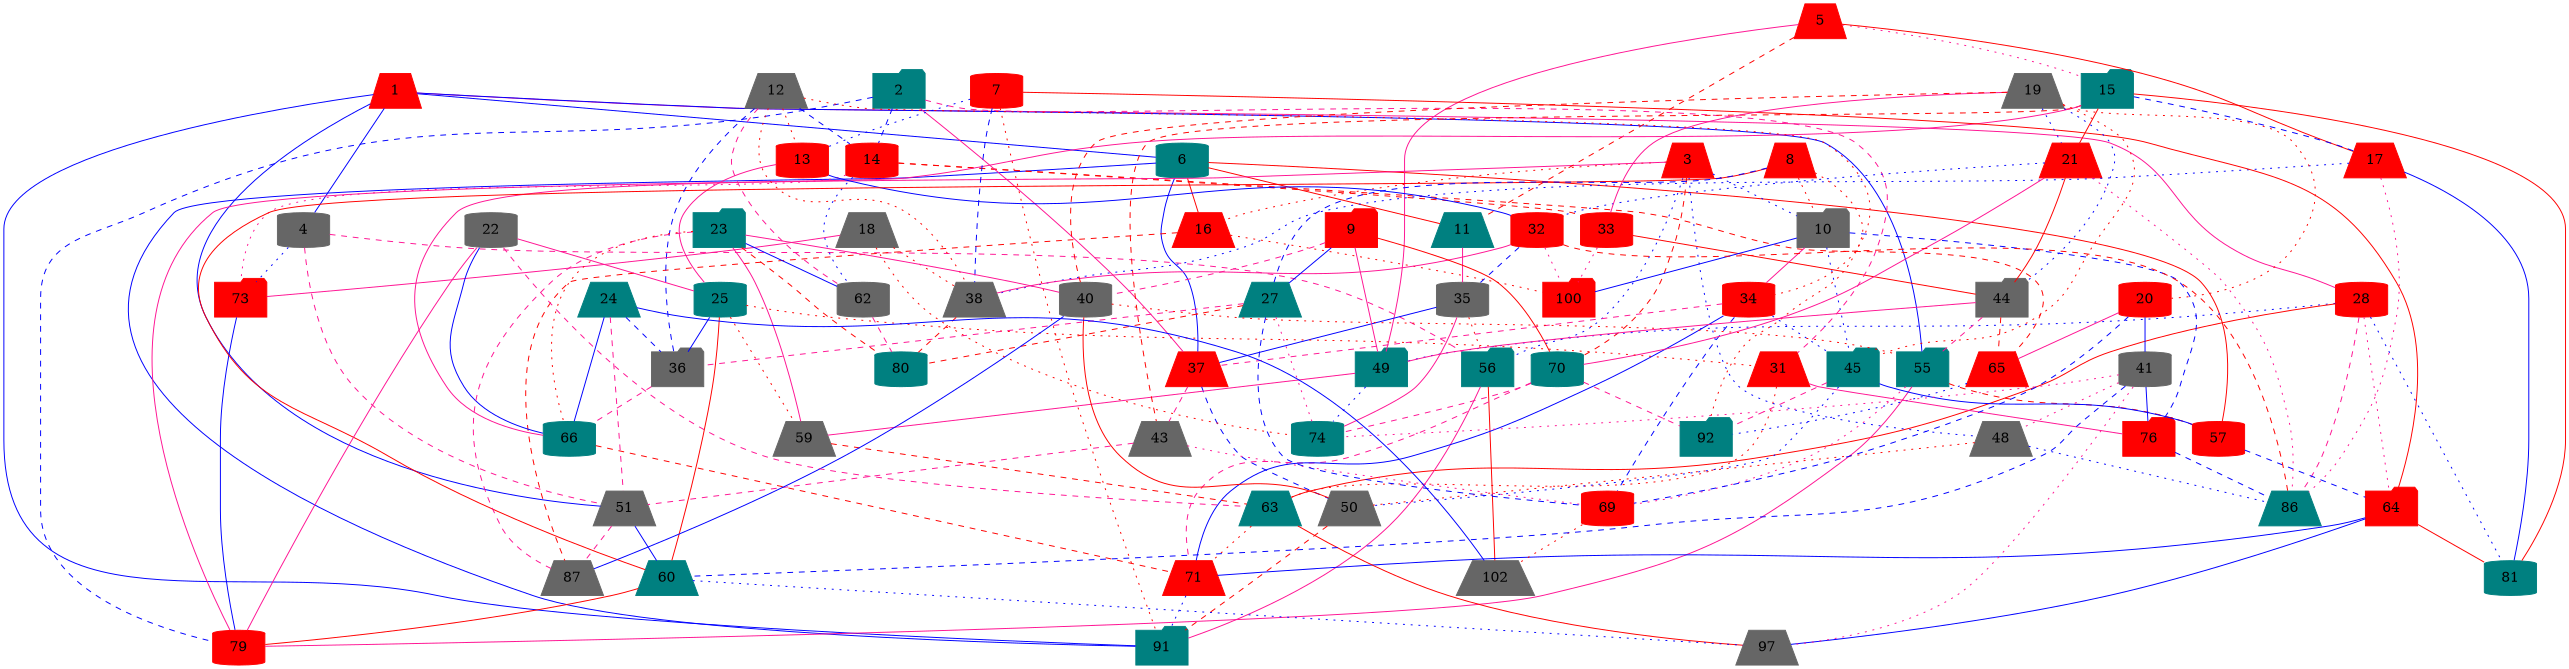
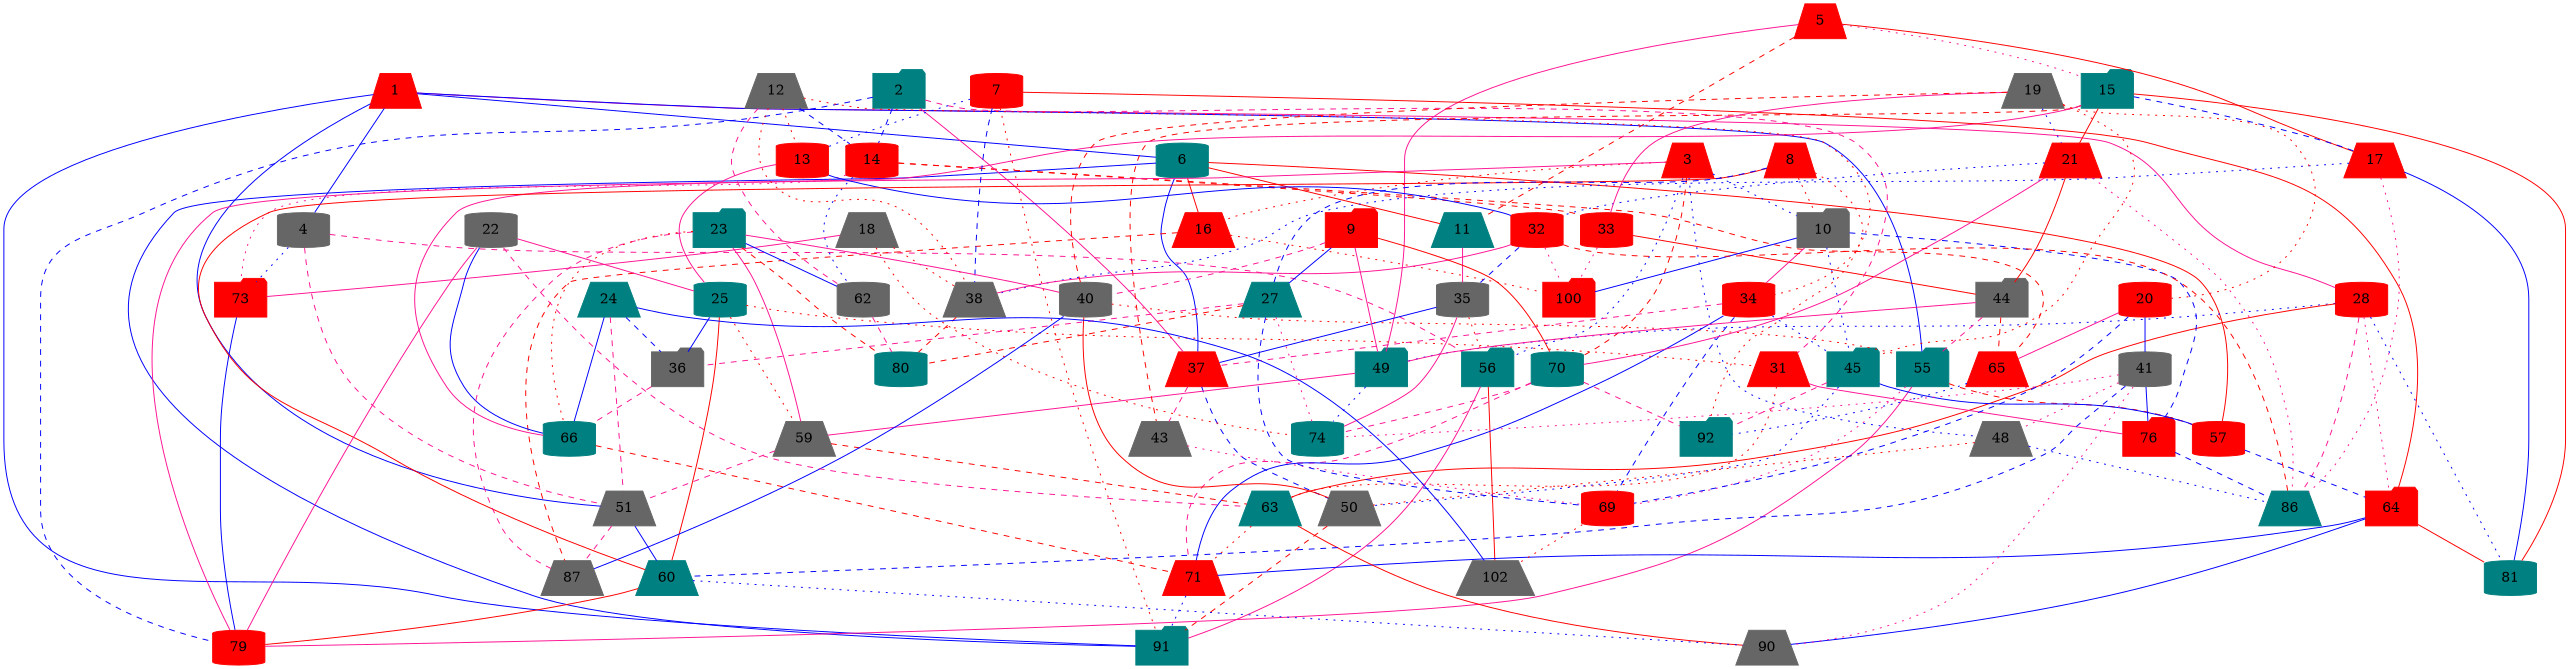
edge "19" -- "44": removed
edge "12" -- "36": removed
edge "43" -- "51": now "59" -- "51"
node "97": label "97" -> "90"
